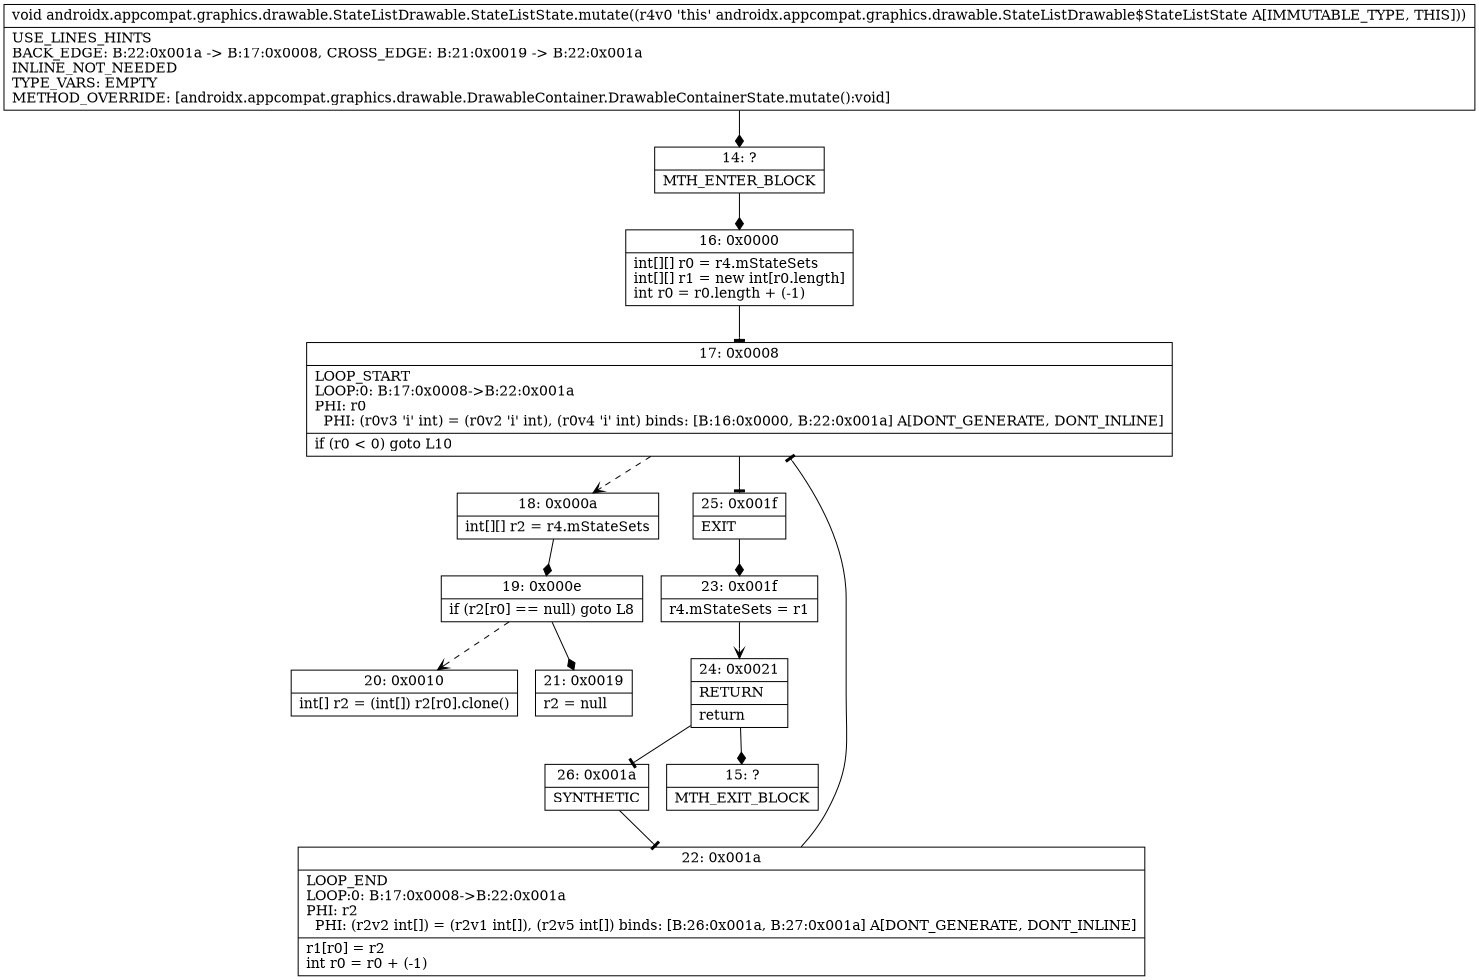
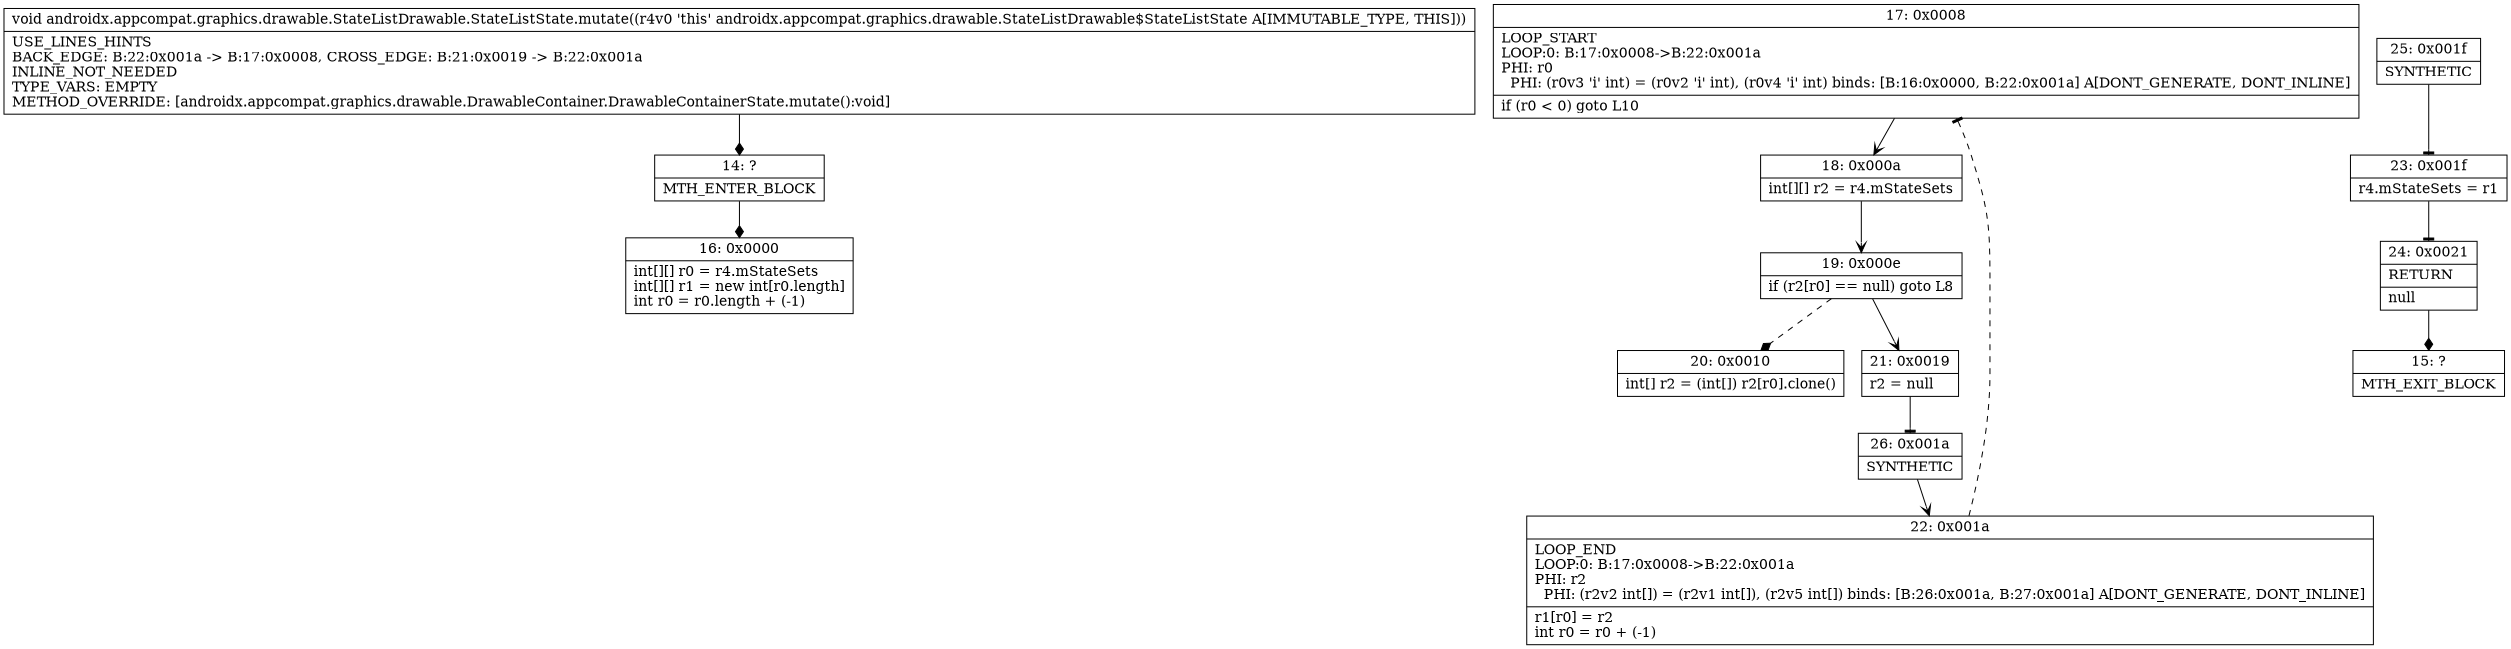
edge "16: 0x0000" -> "17: 0x0008": removed
edge "17: 0x0008" -> "18: 0x000a": style dashed -> solid
edge "17: 0x0008" -> "25: 0x001f": removed
node "25: 0x001f": text "EXIT" -> "SYNTHETIC"
edge "25: 0x001f" -> "23: 0x001f": arrowhead diamond -> tee
edge "18: 0x000a" -> "19: 0x000e": arrowhead diamond -> vee
edge "23: 0x001f" -> "24: 0x0021": arrowhead vee -> tee
edge "19: 0x000e" -> "21: 0x0019": arrowhead diamond -> vee
edge "19: 0x000e" -> "20: 0x0010": arrowhead vee -> diamond
edge "22: 0x001a" -> "17: 0x0008": style solid -> dashed
node "24: 0x0021": text "return" -> "null"
edge "24: 0x0021" -> "26: 0x001a": now "21: 0x0019" -> "26: 0x001a"
edge "26: 0x001a" -> "22: 0x001a": arrowhead tee -> vee
